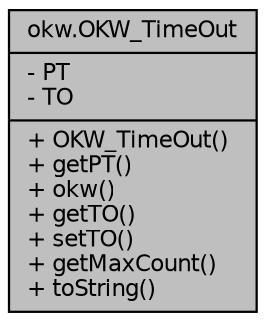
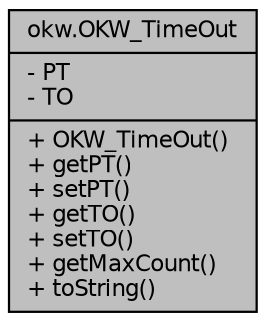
node "okw.OKW_TimeOut": text "+ okw()" -> "+ setPT()"
